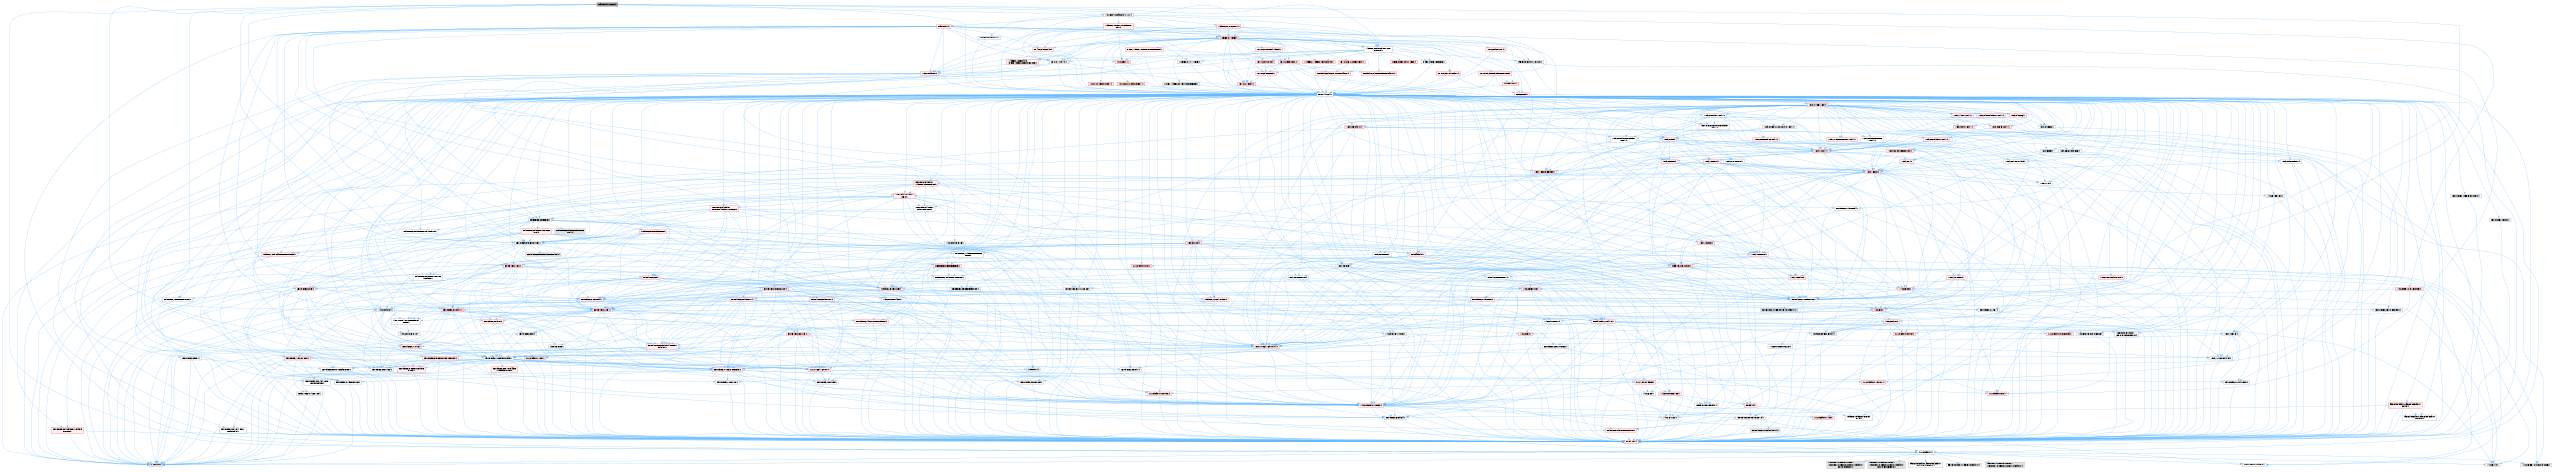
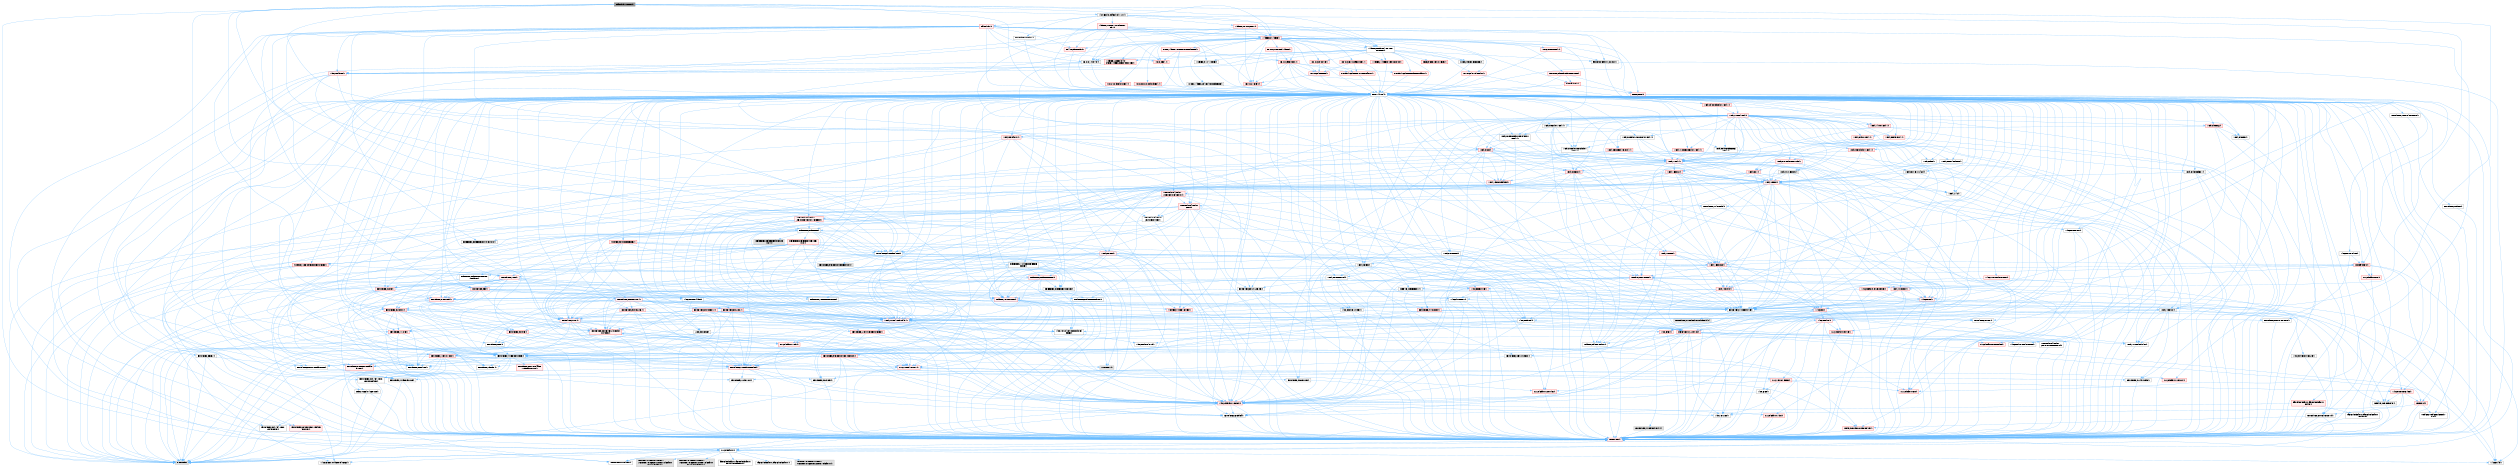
node "Input/ScriptArray.h": label "Input/ScriptArray.h" -> "Input/CursorReply.h"
edge "Math/UnrealMath.h" -> "Math/ClipProjectionMatrix.h": reversed
edge "CoreMinimal.h" -> "Containers/ContainerAllocation Policies.h": added
node "Internationalization /WidgetPixelSnapping.h": label "Internationalization /WidgetPixelSnapping.h" -> "Internationalization /Internationalization.h"
edge "Serialization/Archive.h" -> "Containers/BitArray.h": reversed
